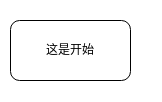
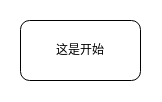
node "这是开始": moved (71, 51) -> (81, 51)
